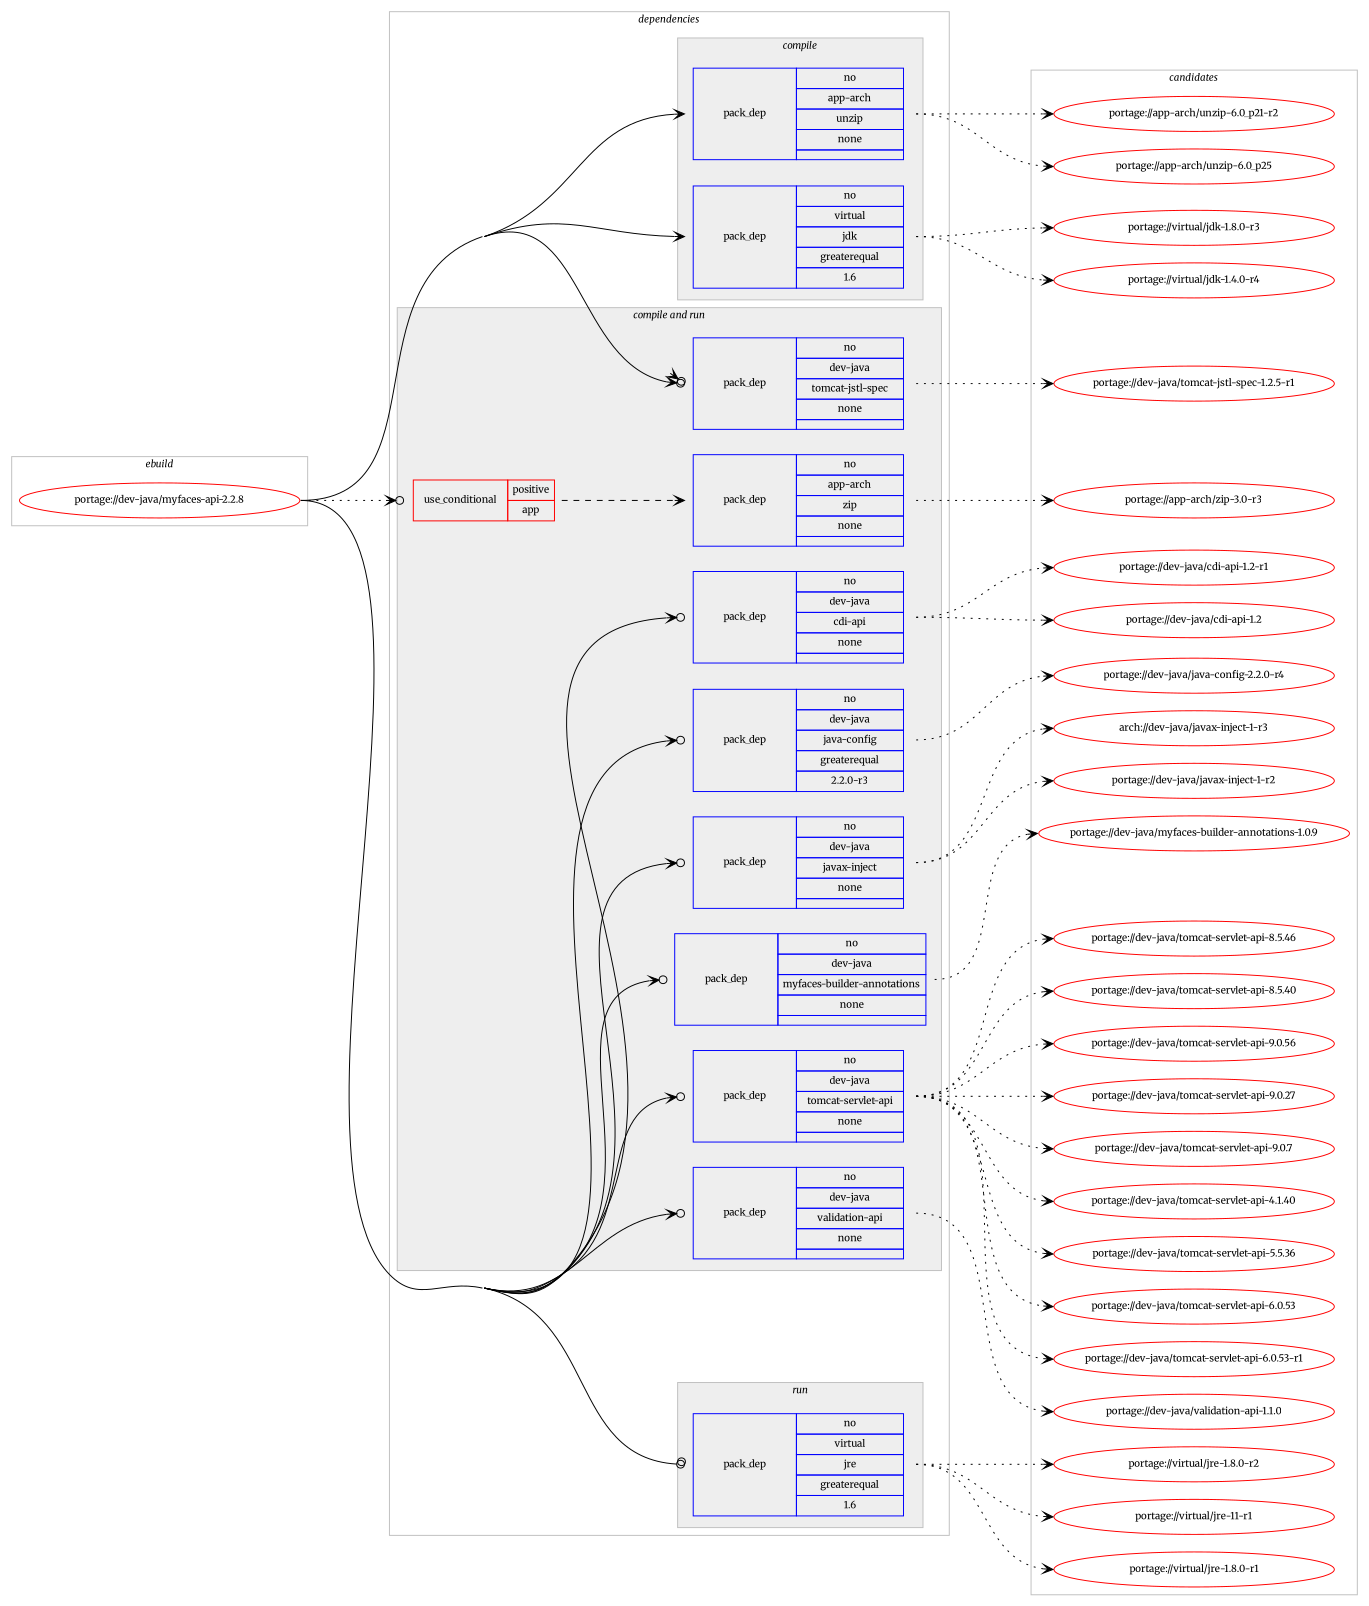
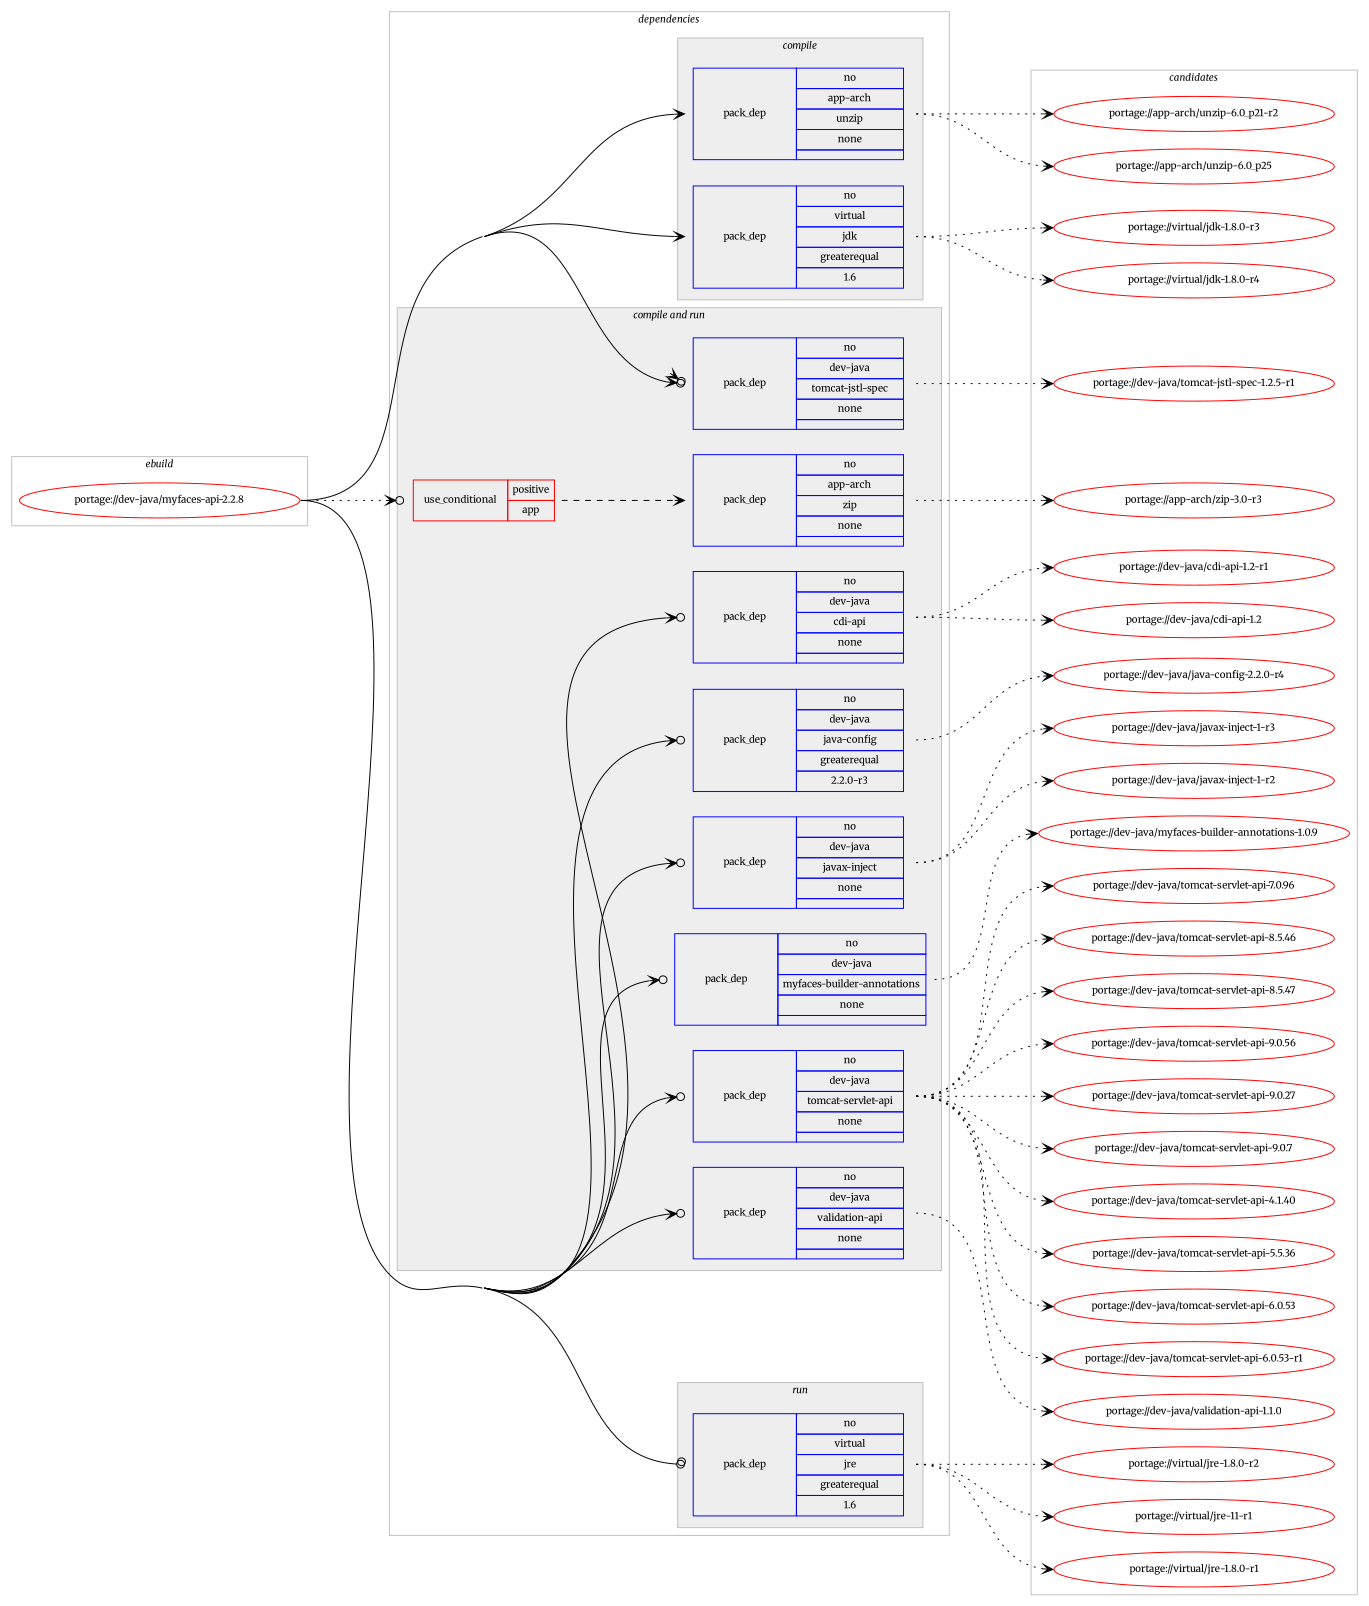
node "portage://virtual/jdk-1.4.0-r4": label "portage://virtual/jdk-1.4.0-r4" -> "portage://virtual/jdk-1.8.0-r4"
node "arch://dev-java/javax-inject-1-r3": label "arch://dev-java/javax-inject-1-r3" -> "portage://dev-java/javax-inject-1-r3"
node "portage://dev-java/tomcat-servlet-api-7.0.96": added
node "portage://dev-java/tomcat-servlet-api-8.5.40": label "portage://dev-java/tomcat-servlet-api-8.5.40" -> "portage://dev-java/tomcat-servlet-api-8.5.47"
